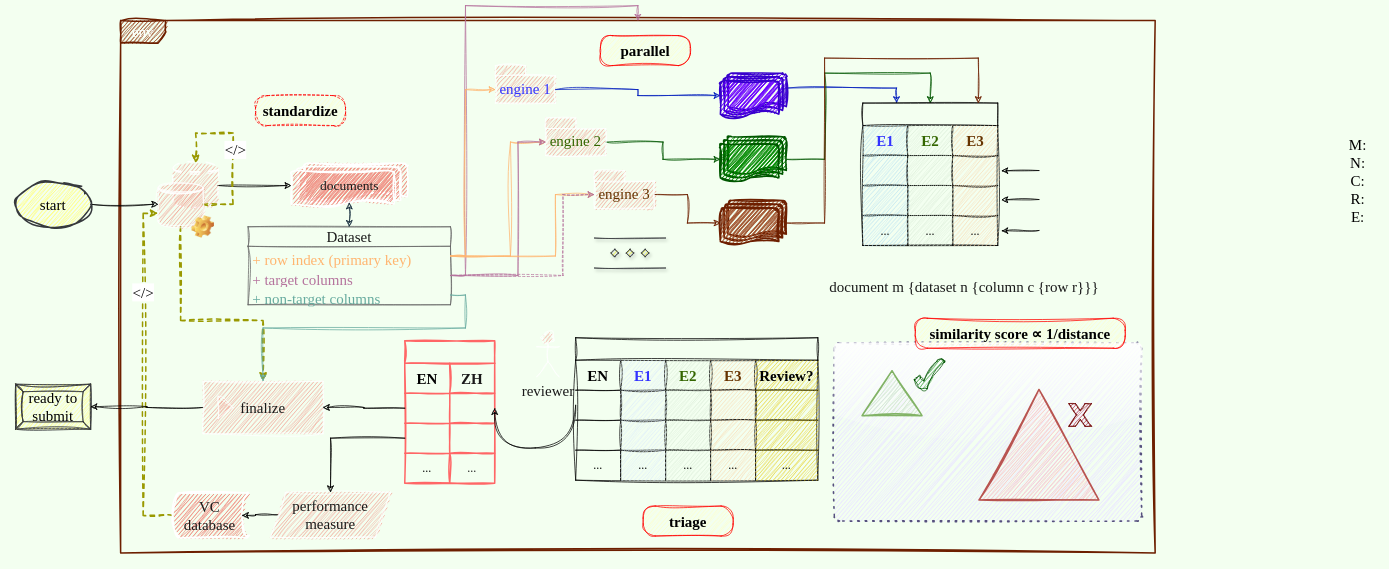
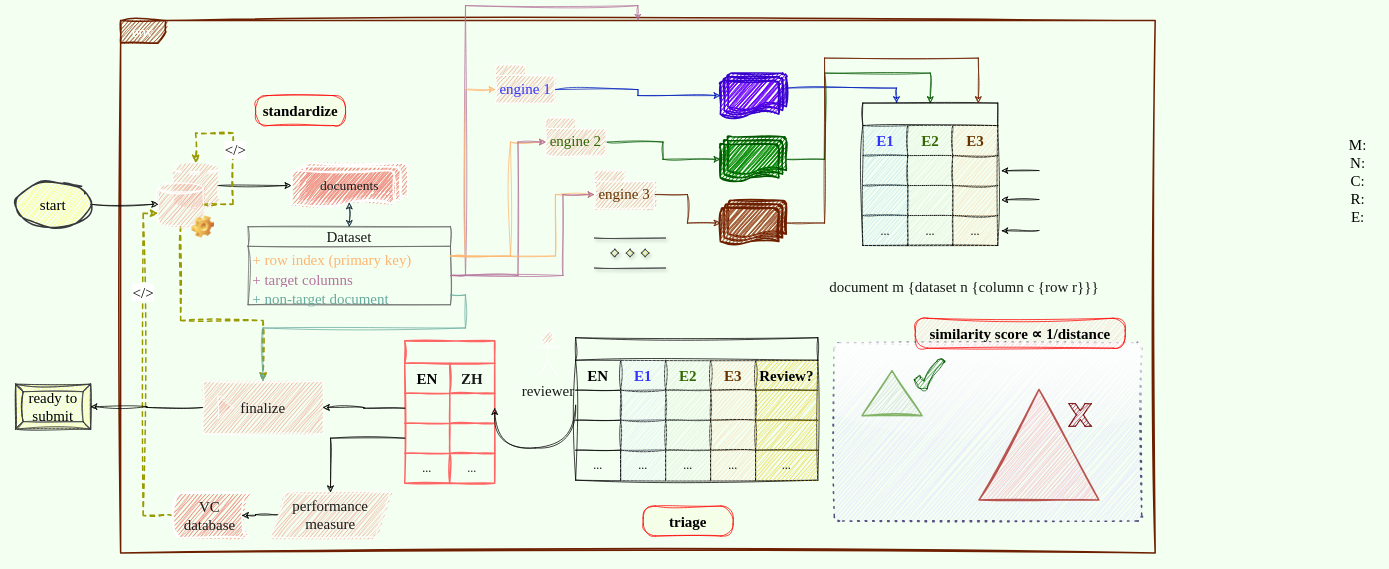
node "parallel": removed
node "standardize": style dashed -> solid
edge "+ target columns" -> "engine 3": style dashed -> solid
node "+ non-target columns": label "+ non-target columns" -> "+ non-target document"
node "similarity score ∝ 1/distance": fillcolor #ffffc0 -> #f8cecc
